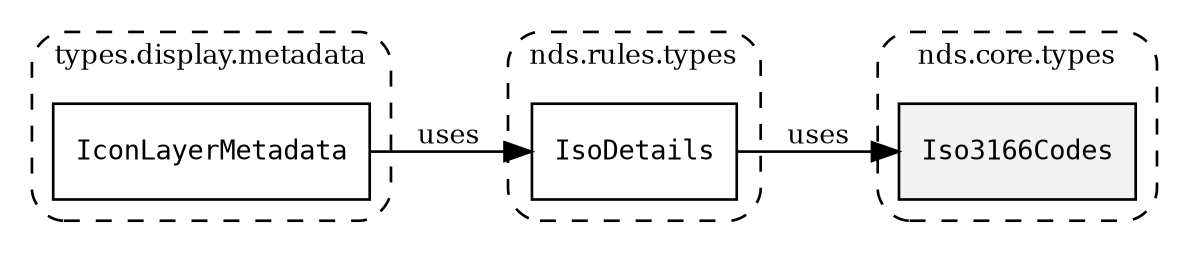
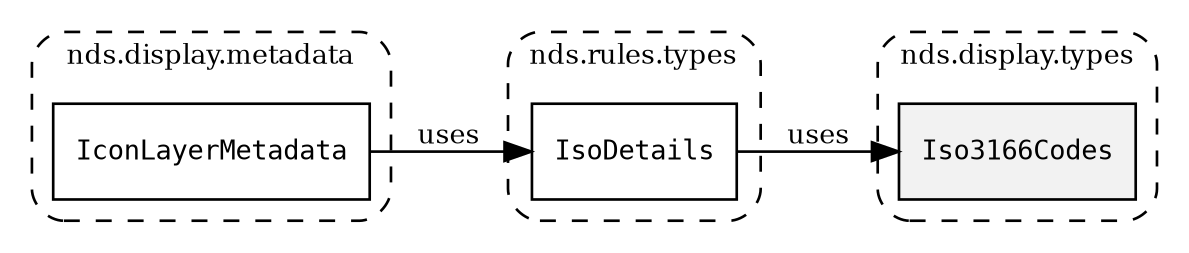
cluster "types.display.metadata": label "types.display.metadata" -> "nds.display.metadata"
cluster "nds.core.types": label "nds.core.types" -> "nds.display.types"
